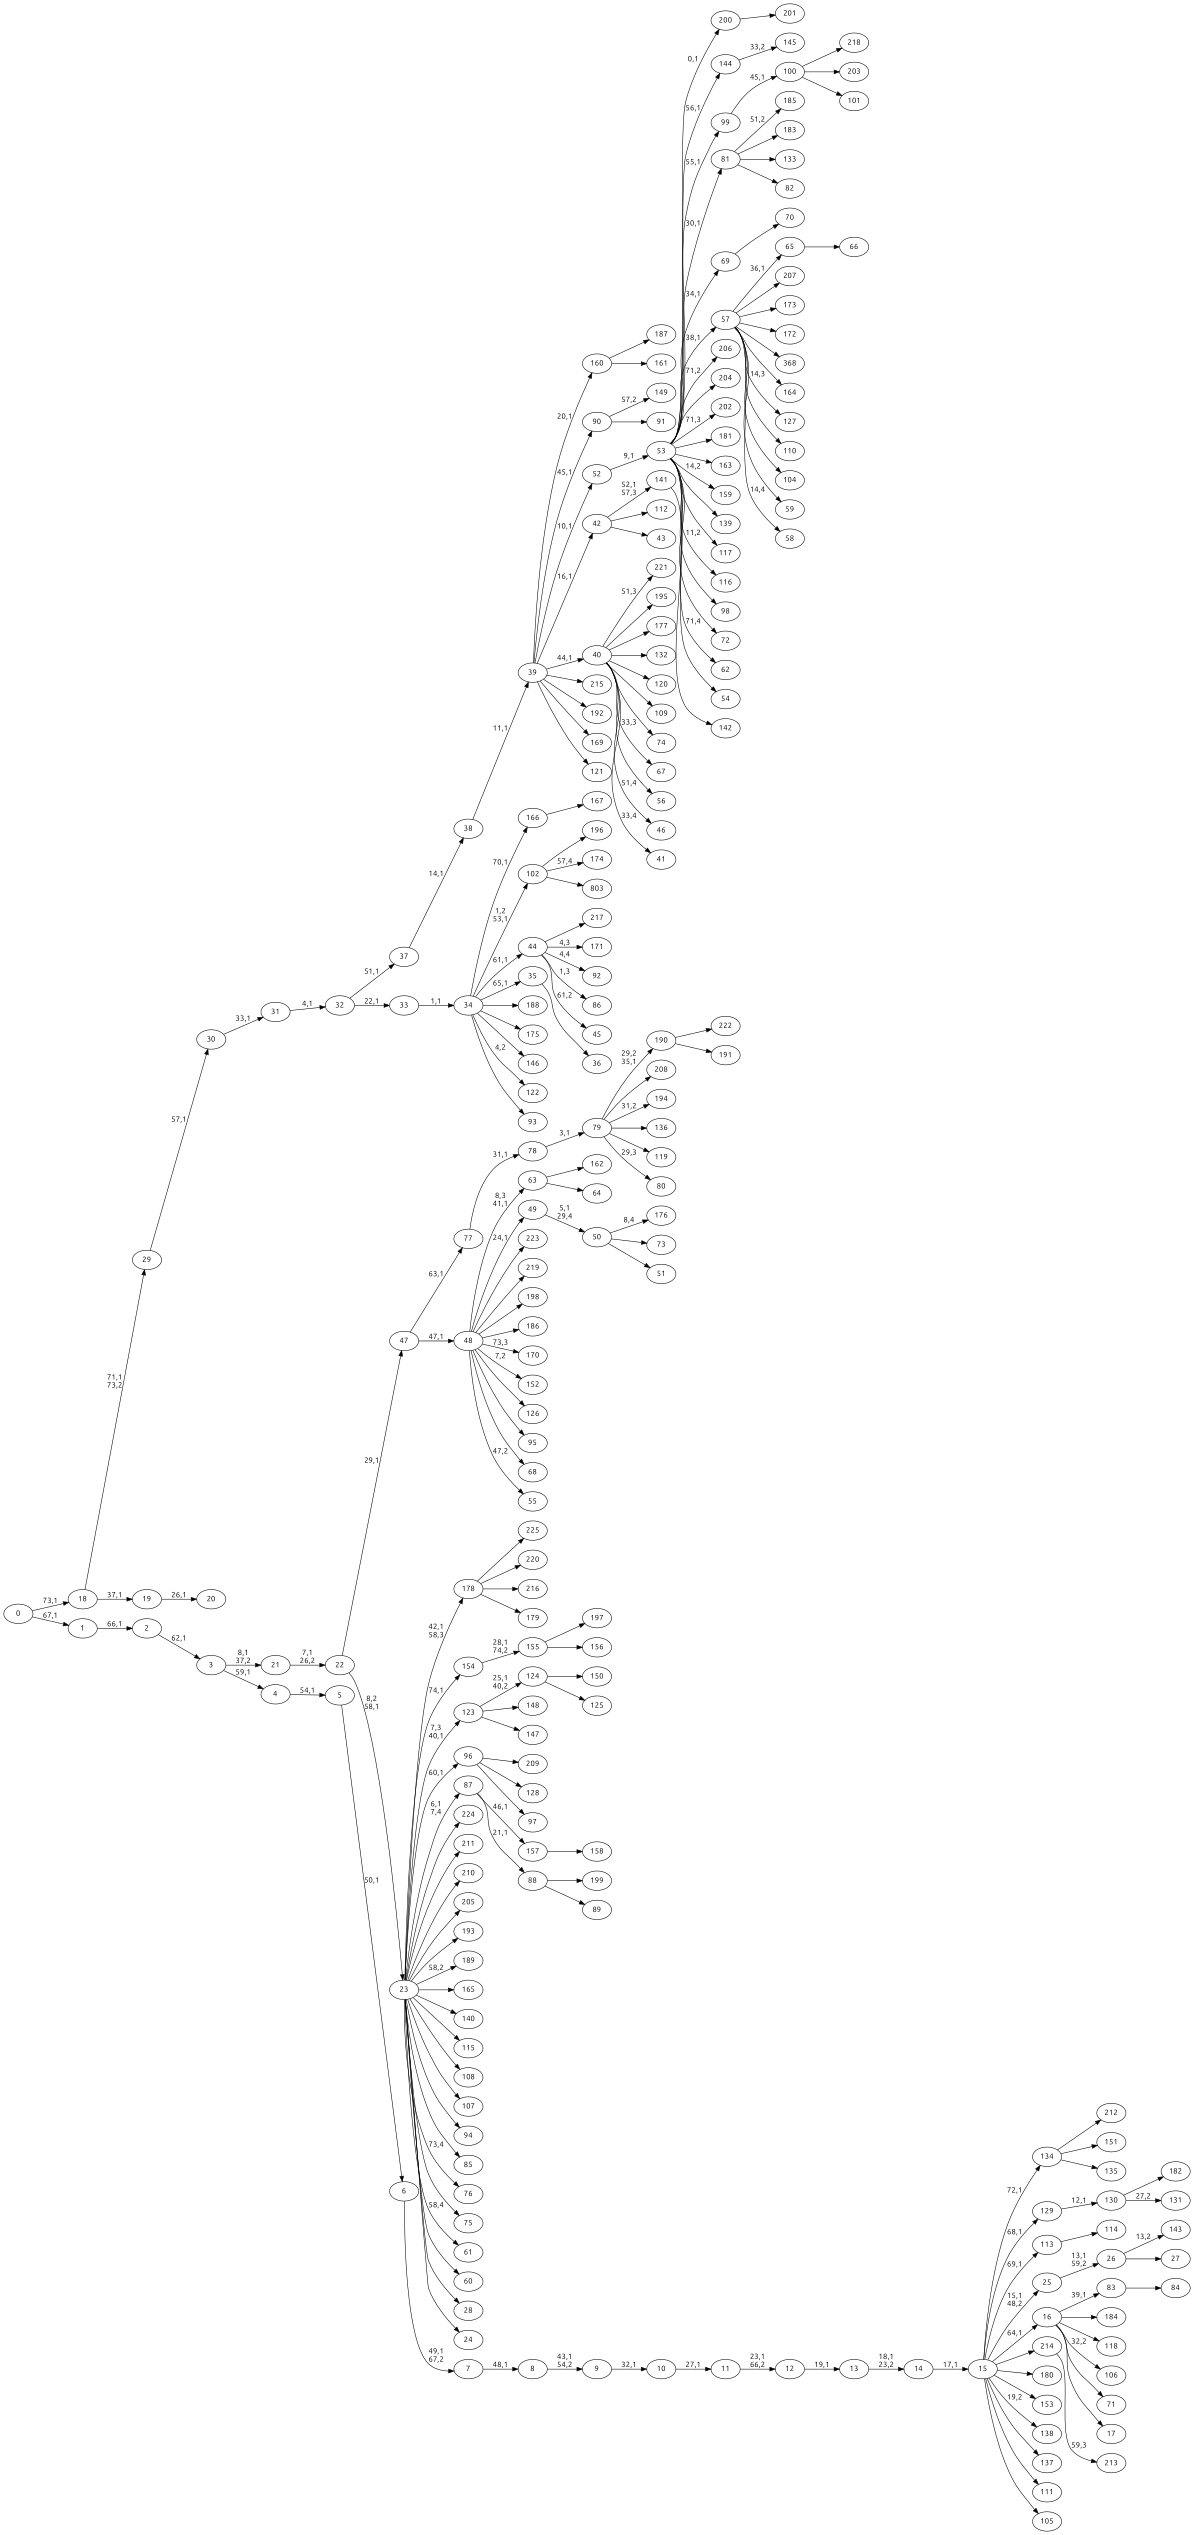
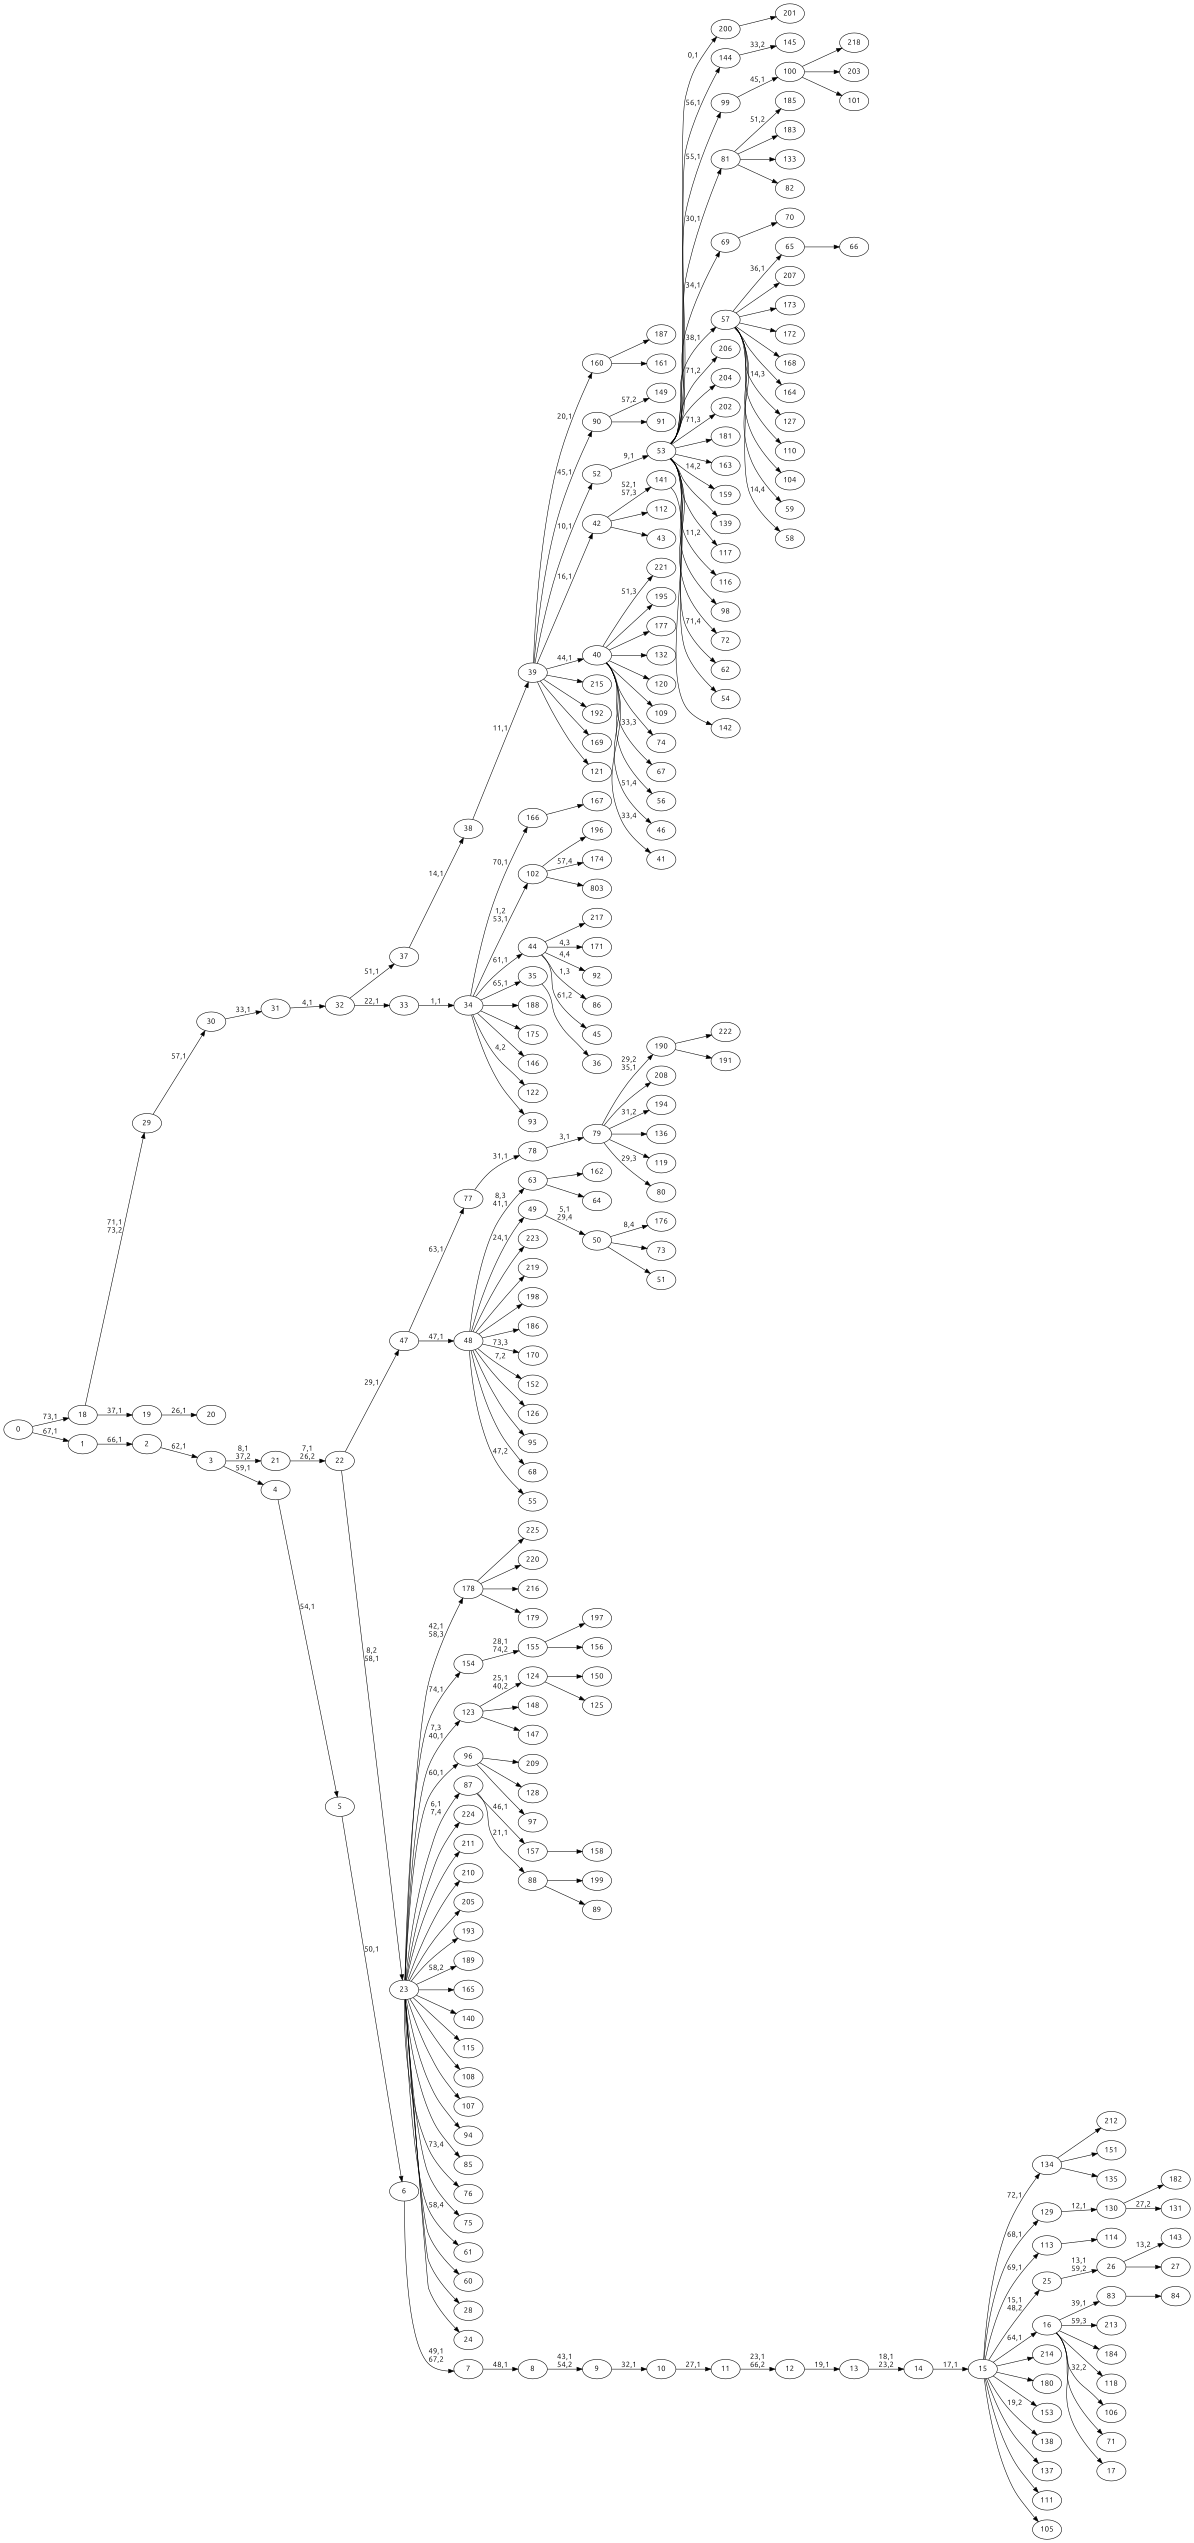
node "368": label "368" -> "168"
edge "214" -> "213": now "16" -> "213"
